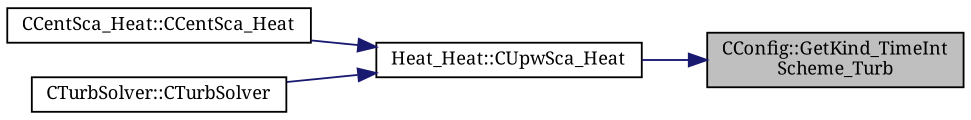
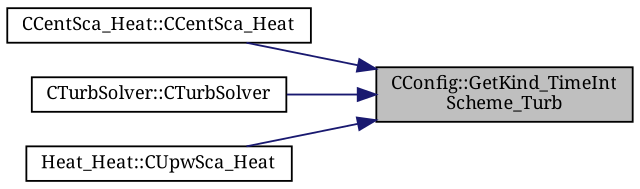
edge "CCentSca_Heat::CCentSca_Heat" -> "Heat_Heat::CUpwSca_Heat": now "CCentSca_Heat::CCentSca_Heat" -> "CConfig::GetKind_TimeInt Scheme_Turb"
edge "CTurbSolver::CTurbSolver" -> "Heat_Heat::CUpwSca_Heat": now "CTurbSolver::CTurbSolver" -> "CConfig::GetKind_TimeInt Scheme_Turb"
